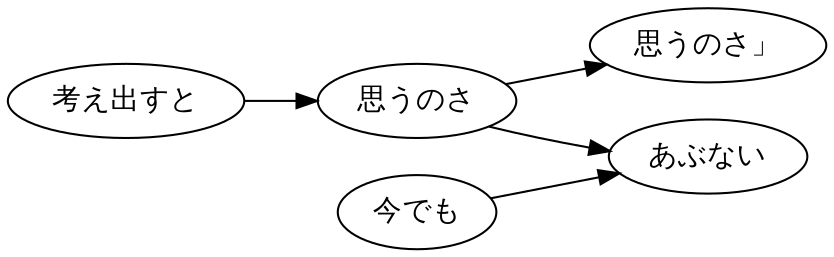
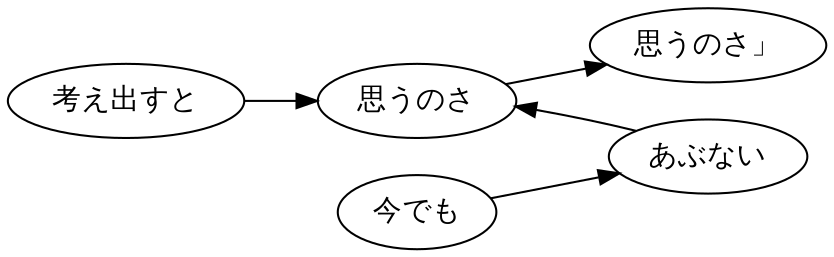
edge "思うのさ" -> "あぶない": reversed
